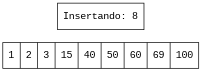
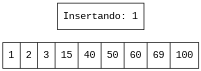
node "Insertando: 8": label "Insertando: 8" -> "Insertando: 1"
